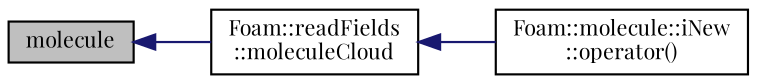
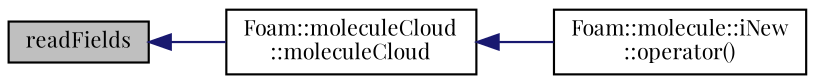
node "molecule": label "molecule" -> "readFields"
node "Foam::readFields ::moleculeCloud": label "Foam::readFields ::moleculeCloud" -> "Foam::moleculeCloud ::moleculeCloud"
